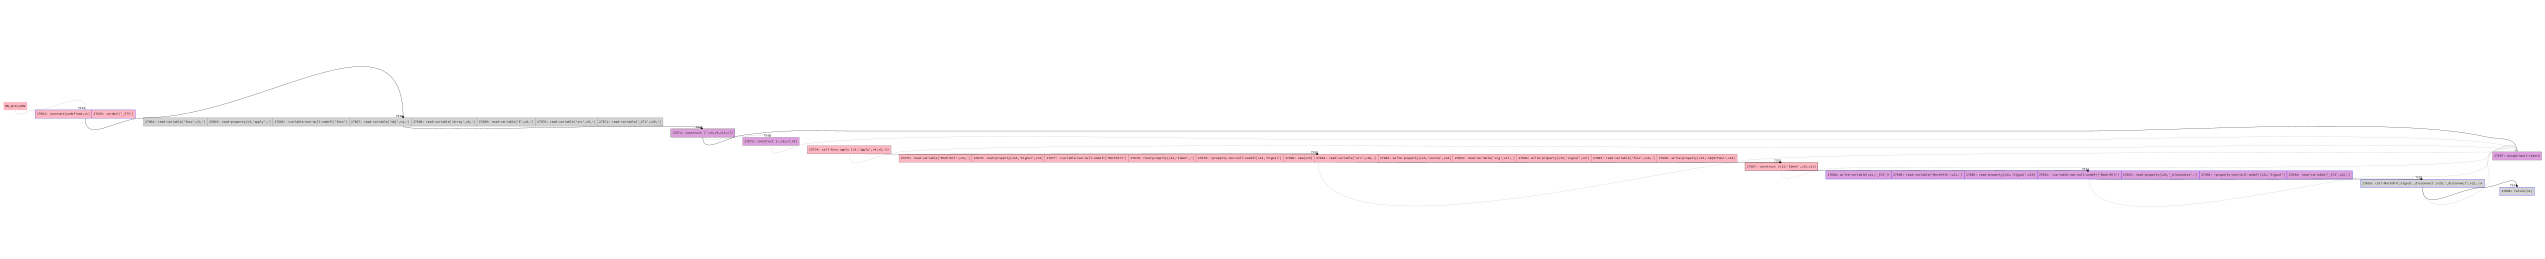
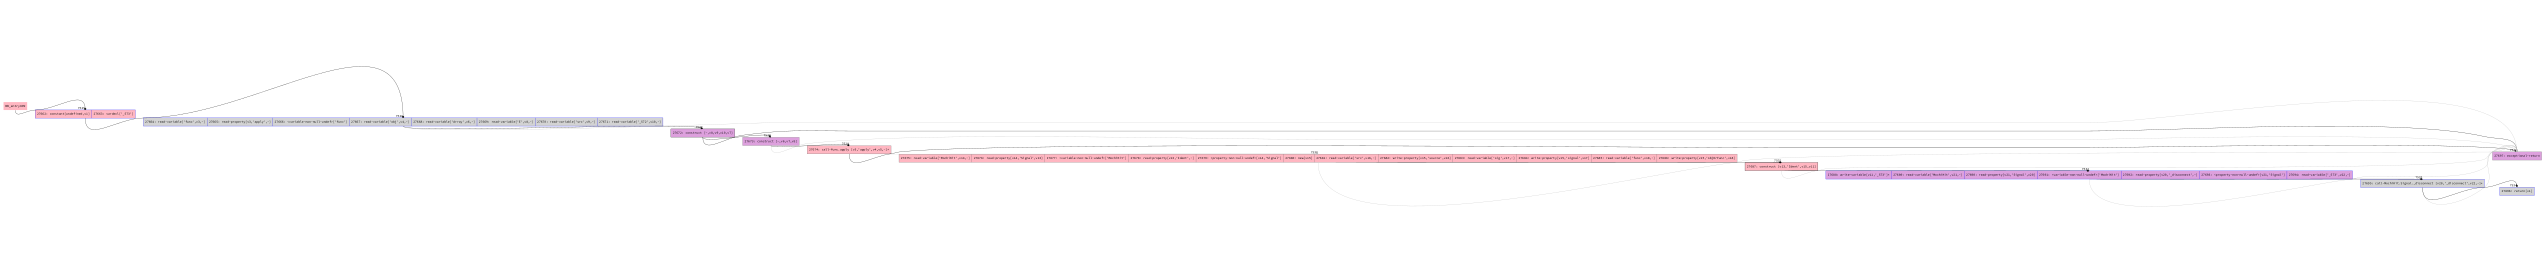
edge "BB_entry899" -> "27662: constant[undefined,v1]": color gray -> black
node "27664: read-variable['func',v3,-]": color gray40 -> blue
edge "27664: read-variable['func',v3,-]" -> "27697: exceptional-return": added
edge "27672: construct [-,v8,v9,v10,v7]" -> "27673: construct [-,v6,v7,v5]": color gray -> black
edge "27673: construct [-,v6,v7,v5]" -> "27674: call-func.apply [v3,'apply',v4,v5,-]*": added
edge "27674: call-func.apply [v3,'apply',v4,v5,-]*" -> "27697: exceptional-return": color gray -> black
edge "27674: call-func.apply [v3,'apply',v4,v5,-]*" -> "27675: read-variable['MochiKit',v14,-]": color black -> gray
